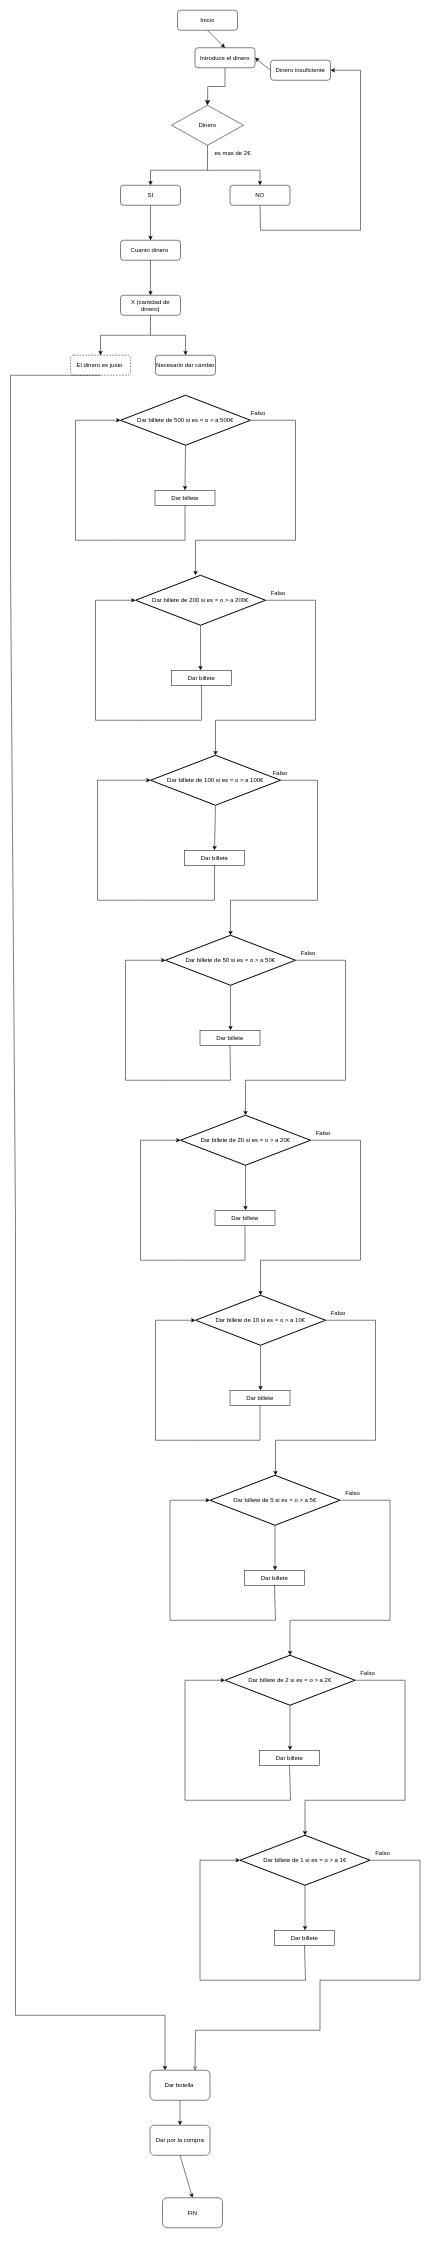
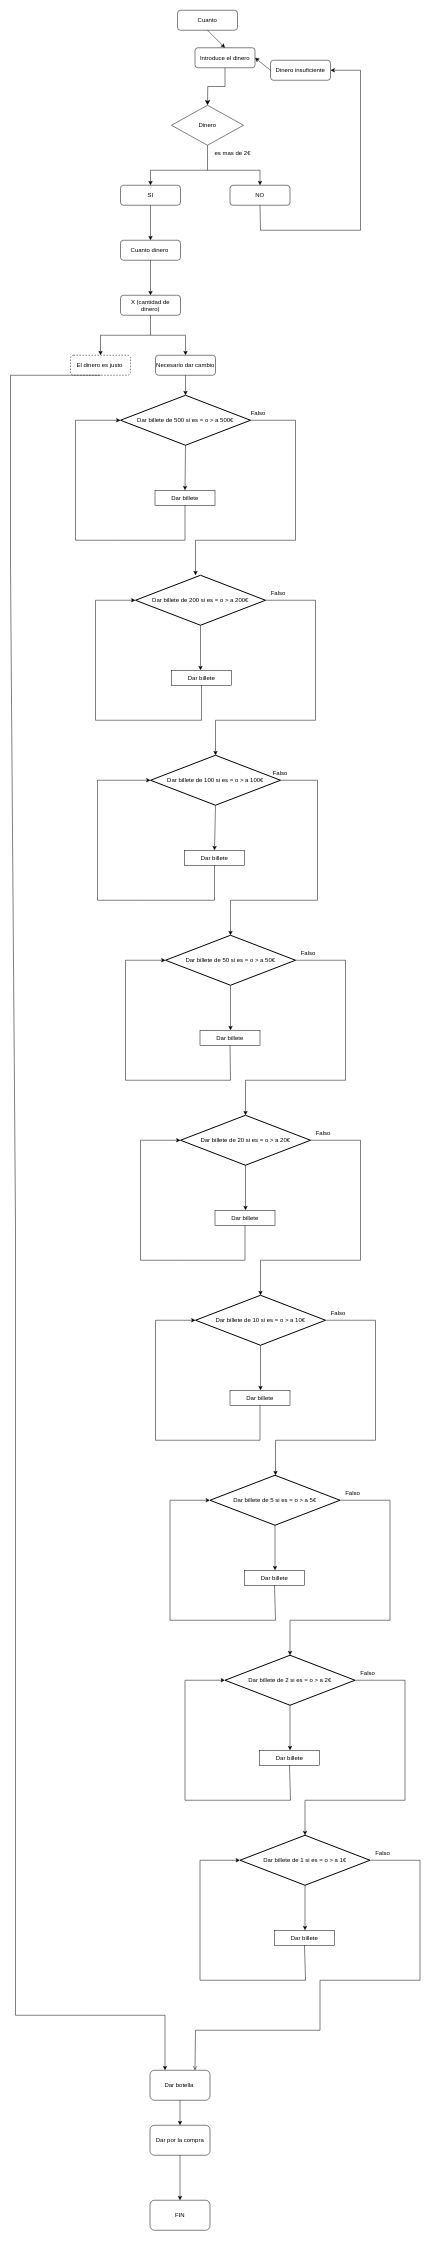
node "Inicio": label "Inicio" -> "Cuanto"
edge "Necesario dar cambio" -> "Dar billete de 500 si es = o > a 500€": added
node "FIN": moved (192, 2213) -> (180, 2215)
